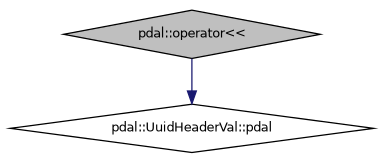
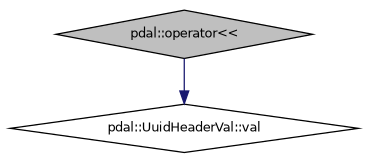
node "pdal::UuidHeaderVal::pdal": label "pdal::UuidHeaderVal::pdal" -> "pdal::UuidHeaderVal::val"
